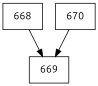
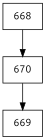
edge "668" -> "669": now "668" -> "670"
